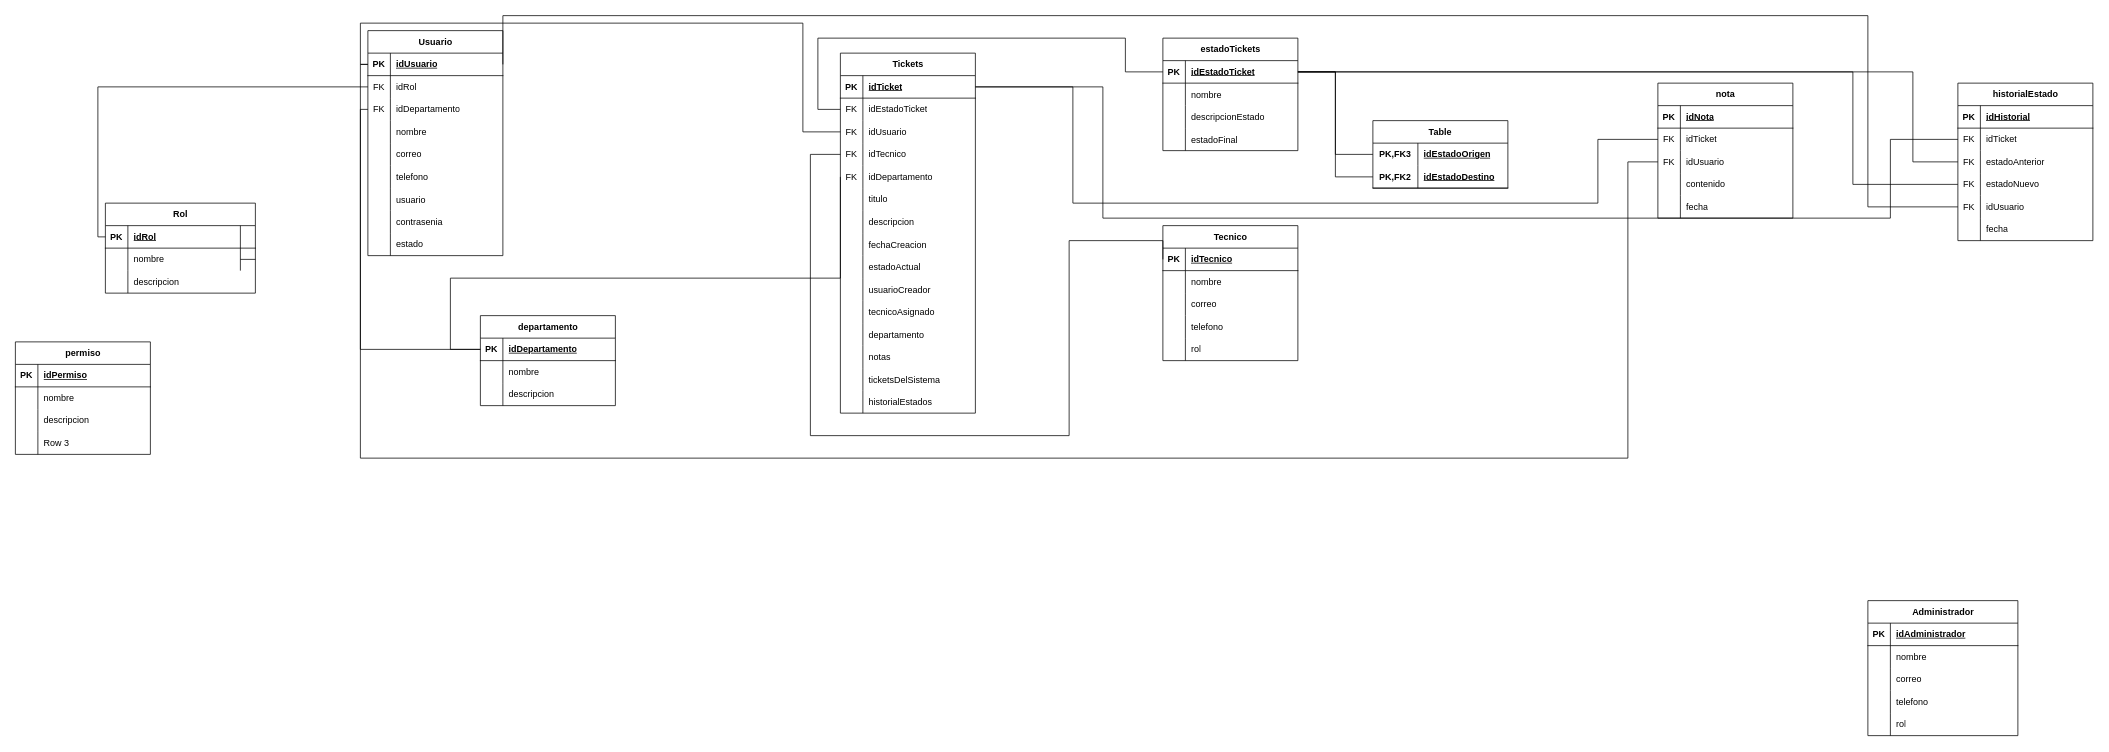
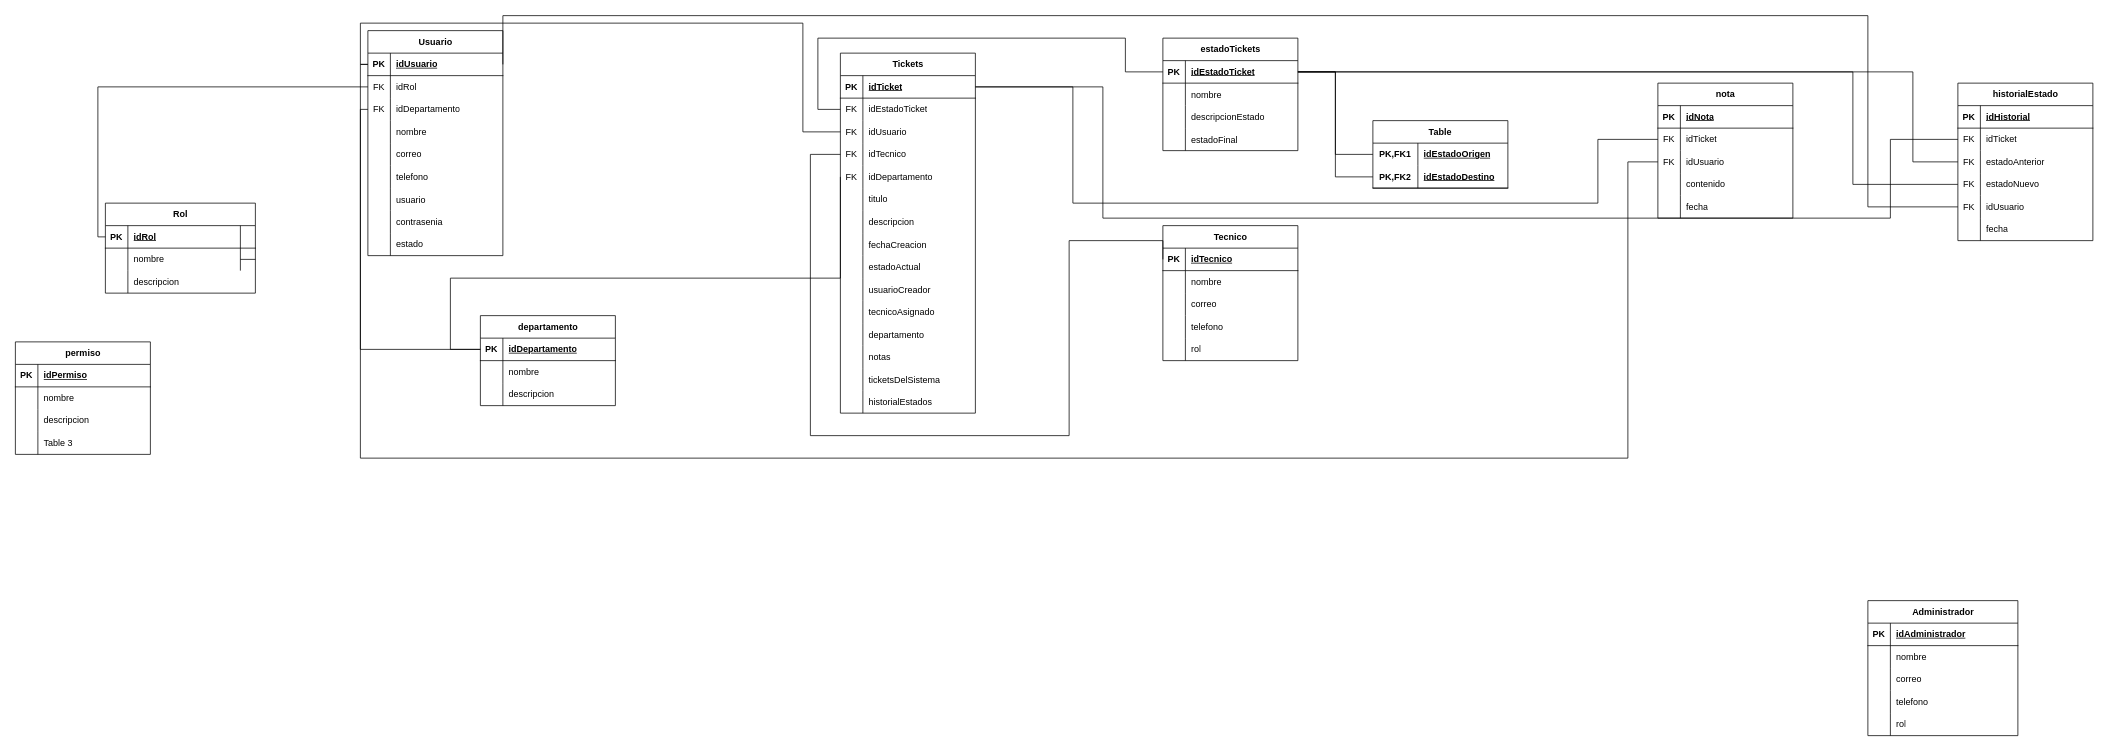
node "PK,FK3": label "PK,FK3" -> "PK,FK1"
node "Row 3": label "Row 3" -> "Table 3"
